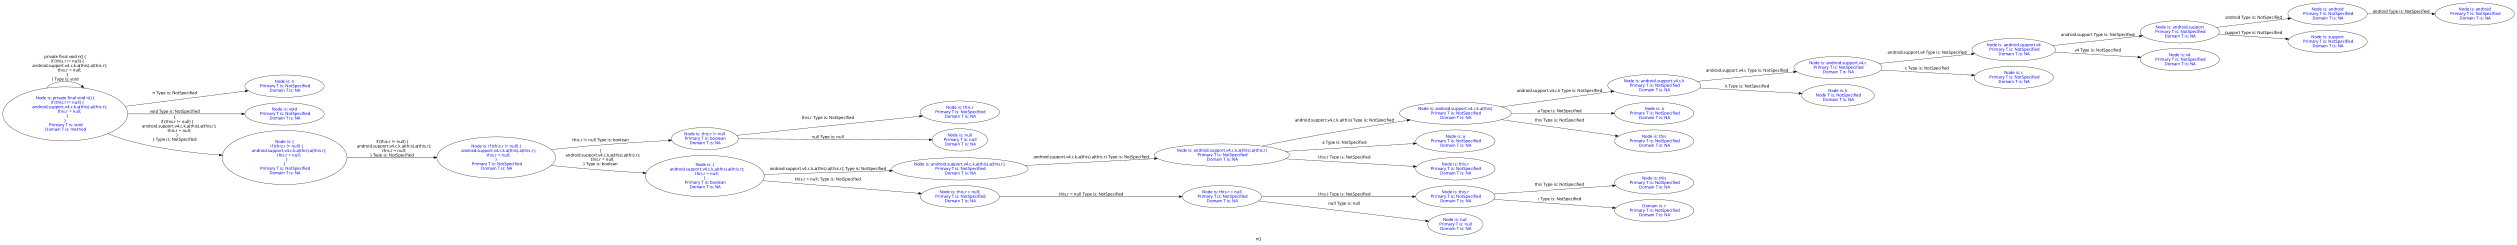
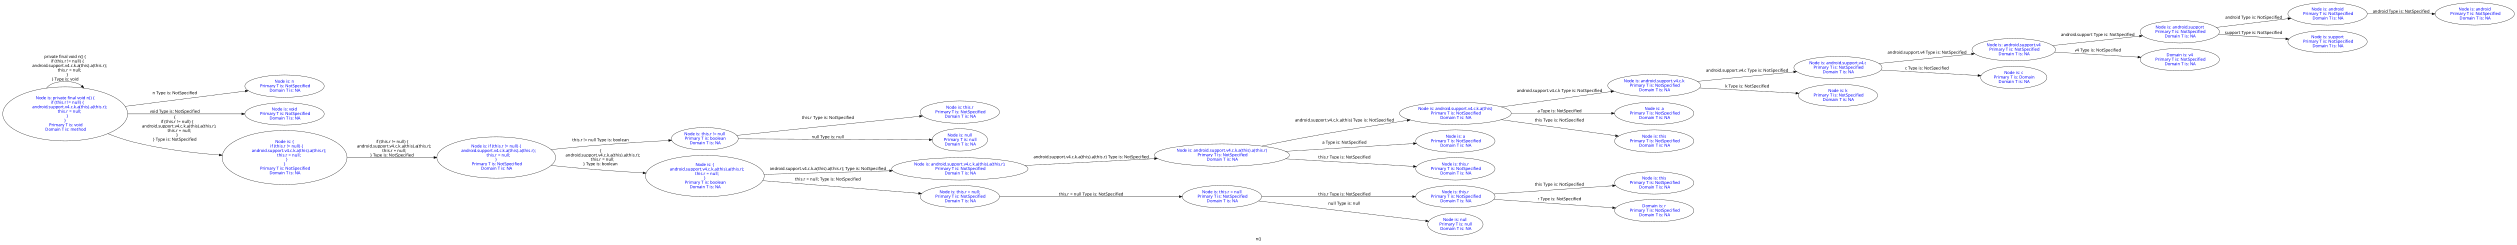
node "Node is: v4 Primary T is: NotSpecified Domain T is: NA": label "Node is: v4 Primary T is: NotSpecified Domain T is: NA" -> "Domain is: v4 Primary T is: NotSpecified Domain T is: NA"
node "Node is: c Primary T is: NotSpecified Domain T is: NA": label "Node is: c Primary T is: NotSpecified Domain T is: NA" -> "Node is: c Primary T is: Domain Domain T is: NA"
node "Node is: k Node T is: NotSpecified Domain T is: NA": label "Node is: k Node T is: NotSpecified Domain T is: NA" -> "Node is: k Primary T is: NotSpecified Domain T is: NA"
